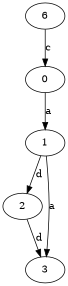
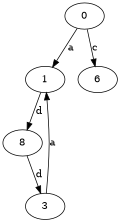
edge "6" -> "0": reversed
edge "1" -> "3": reversed
node "2": label "2" -> "8"
